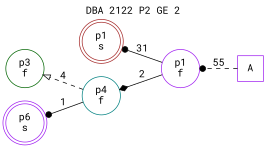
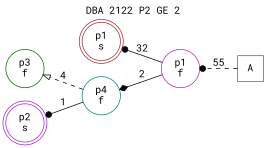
edge "p1 f" -> "p1 s": label "31" -> "32"
node "p6 s": label "p6 s" -> "p2 s"
